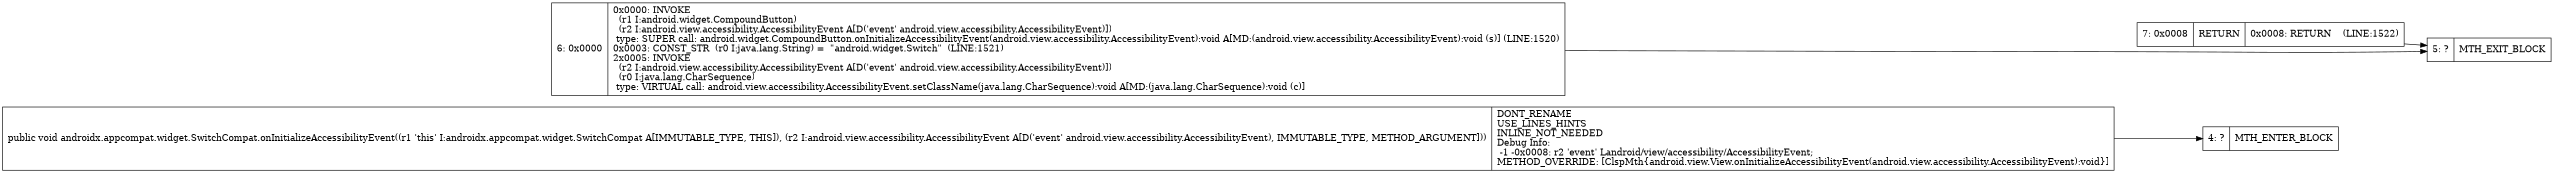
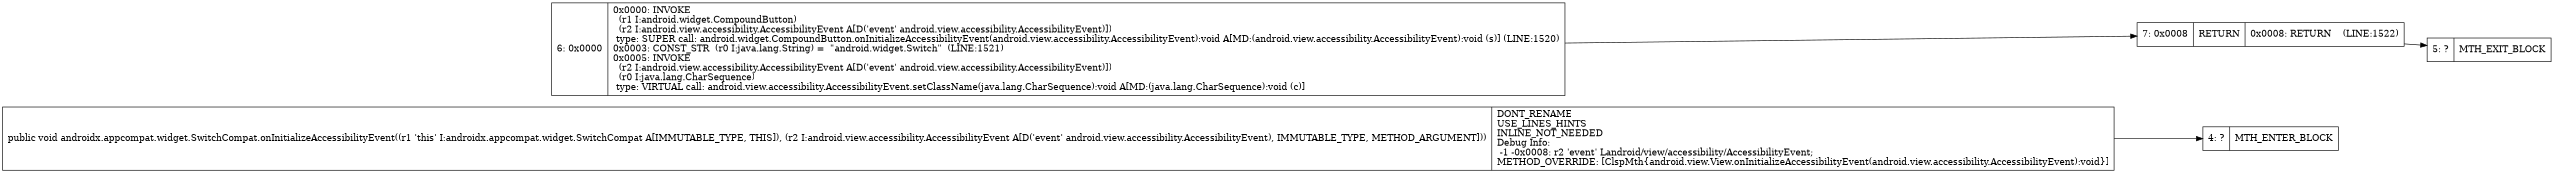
edge "6: 0x0000" -> "5: ?": now "6: 0x0000" -> "7: 0x0008"
node "6: 0x0000": text "2x0005: INVOKE" -> "0x0005: INVOKE"
